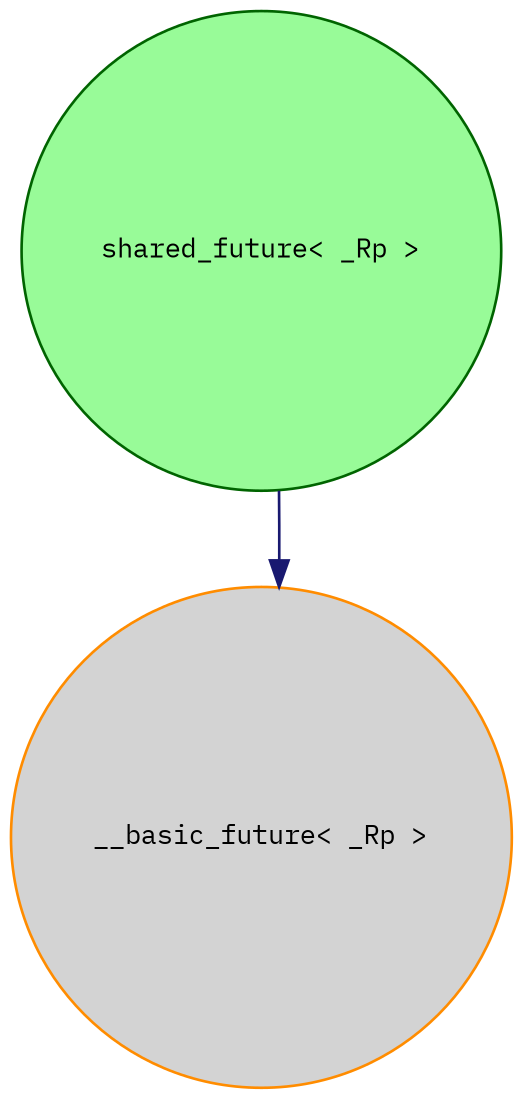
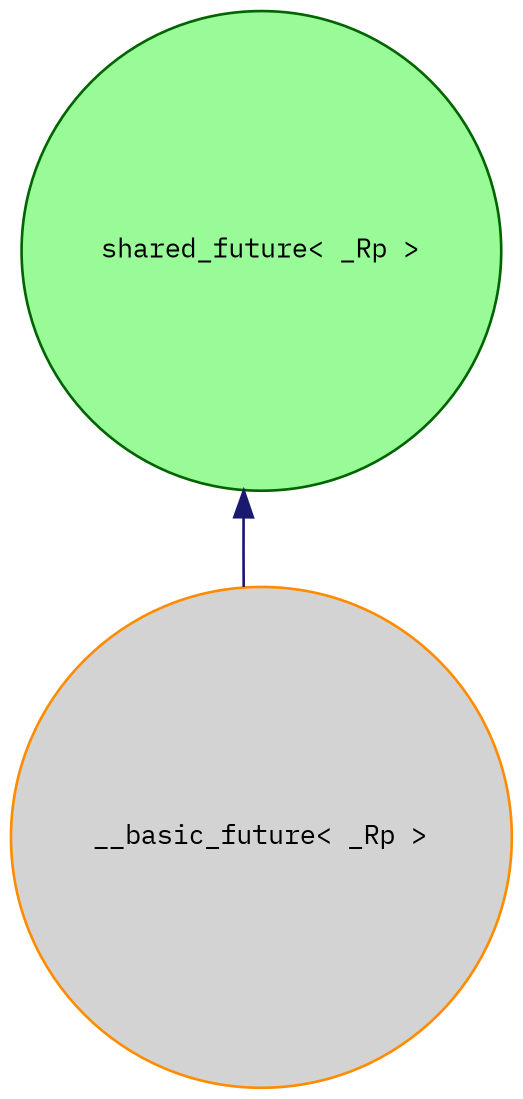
edge "shared_future< _Rp >" -> "__basic_future< _Rp >": reversed
